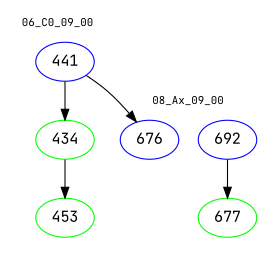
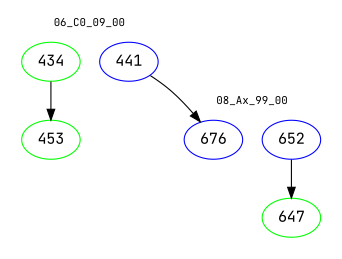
edge "441" -> "434": removed
cluster "08_Ax_09_00": label "08_Ax_09_00" -> "08_Ax_99_00"
node "692": label "692" -> "652"
node "677": label "677" -> "647"
